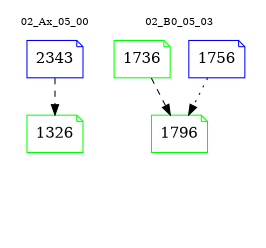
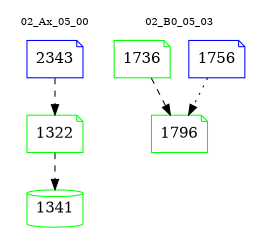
node "1326": label "1326" -> "1322"
node "1341": added
